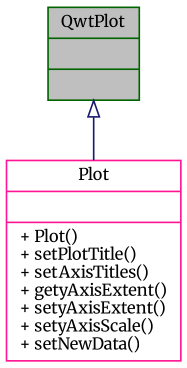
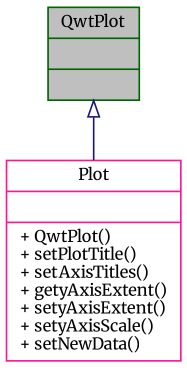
node "Plot": text "+ Plot()" -> "+ QwtPlot()"
